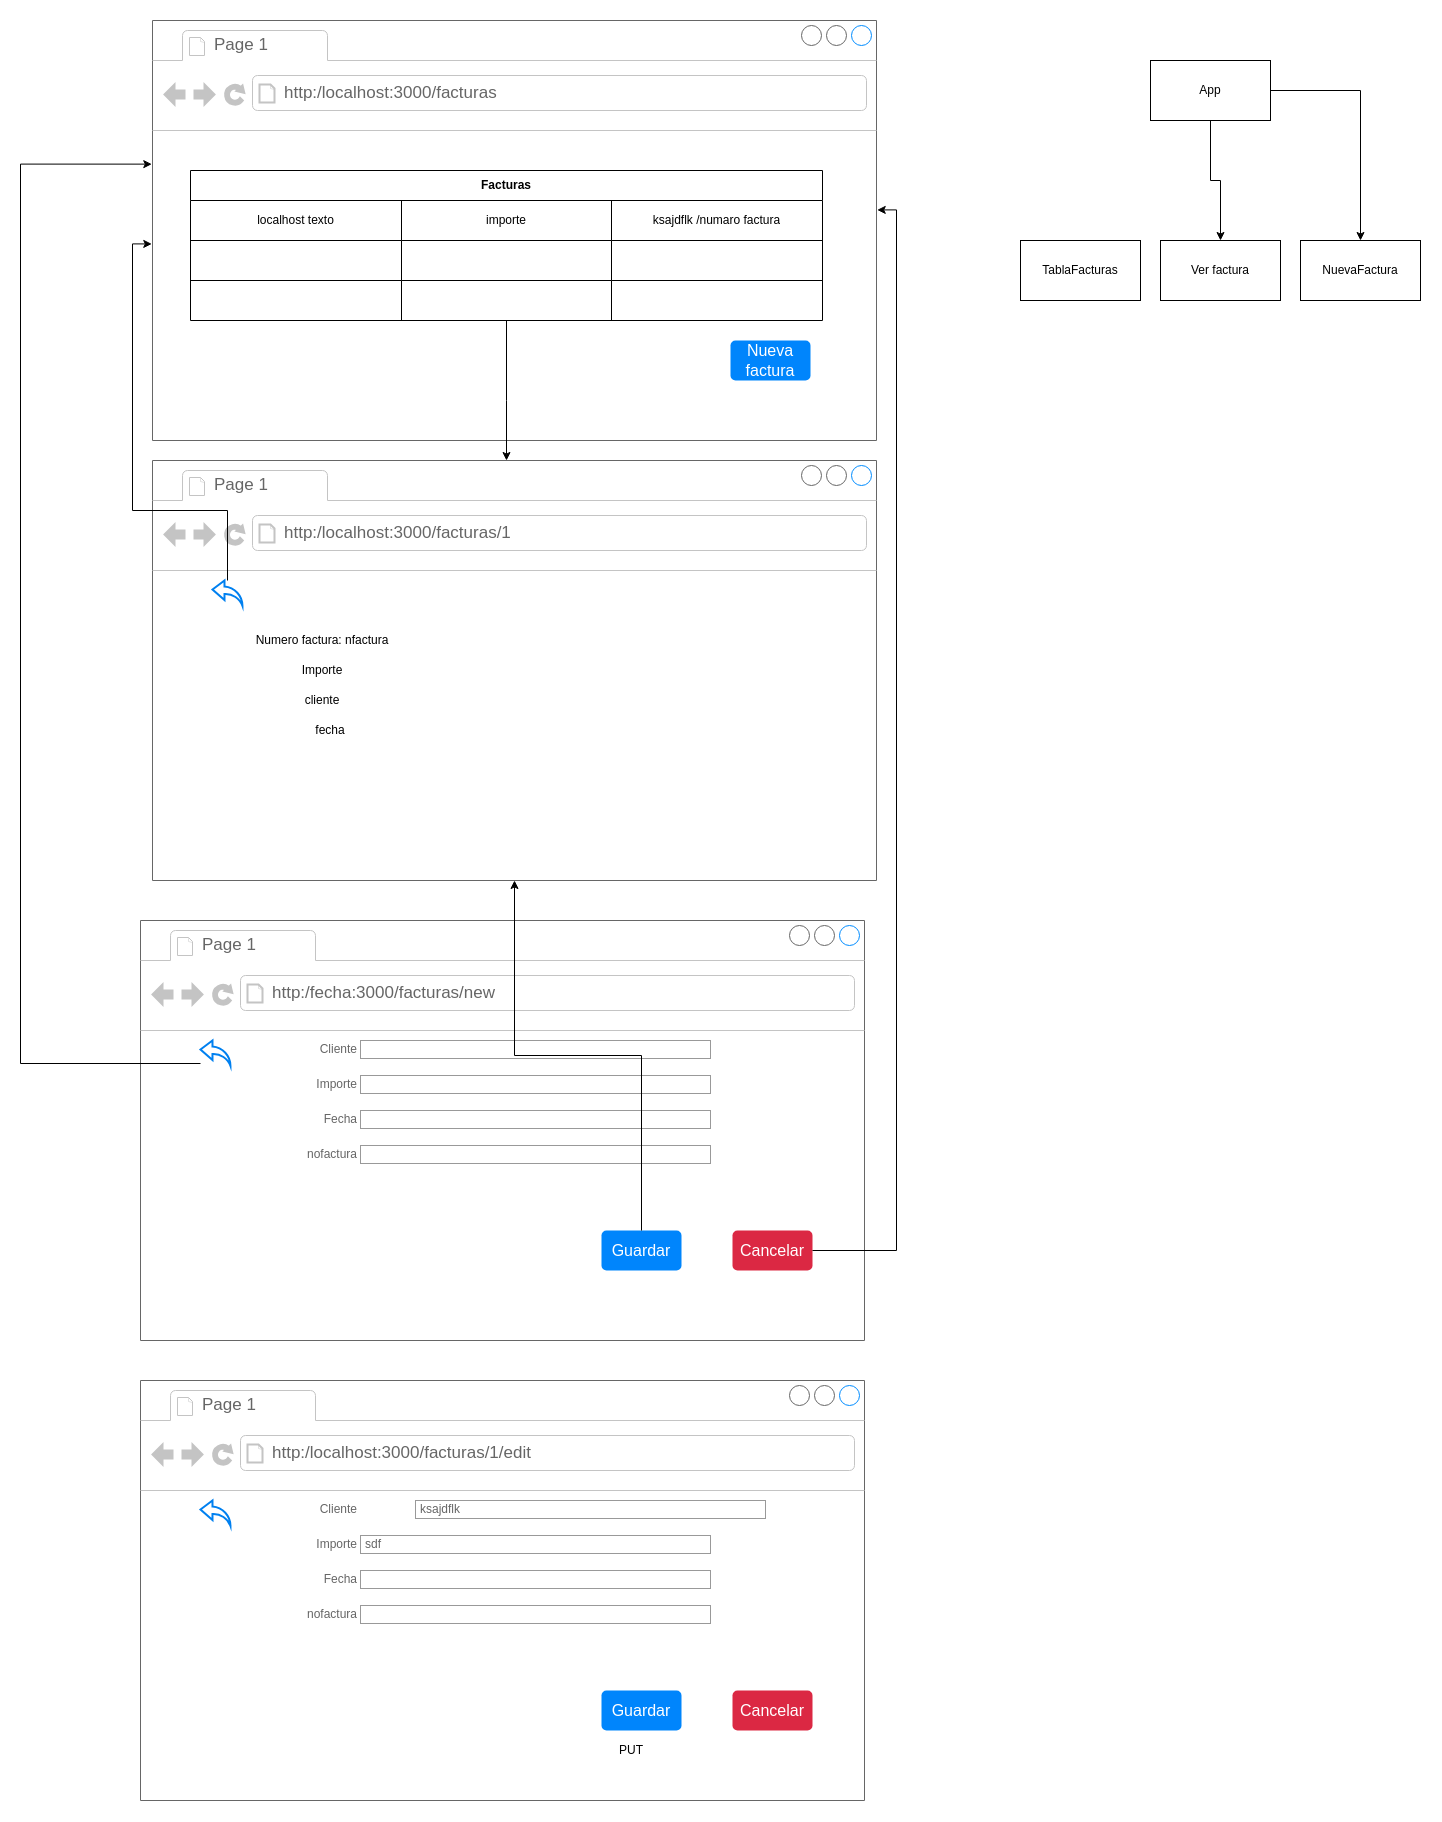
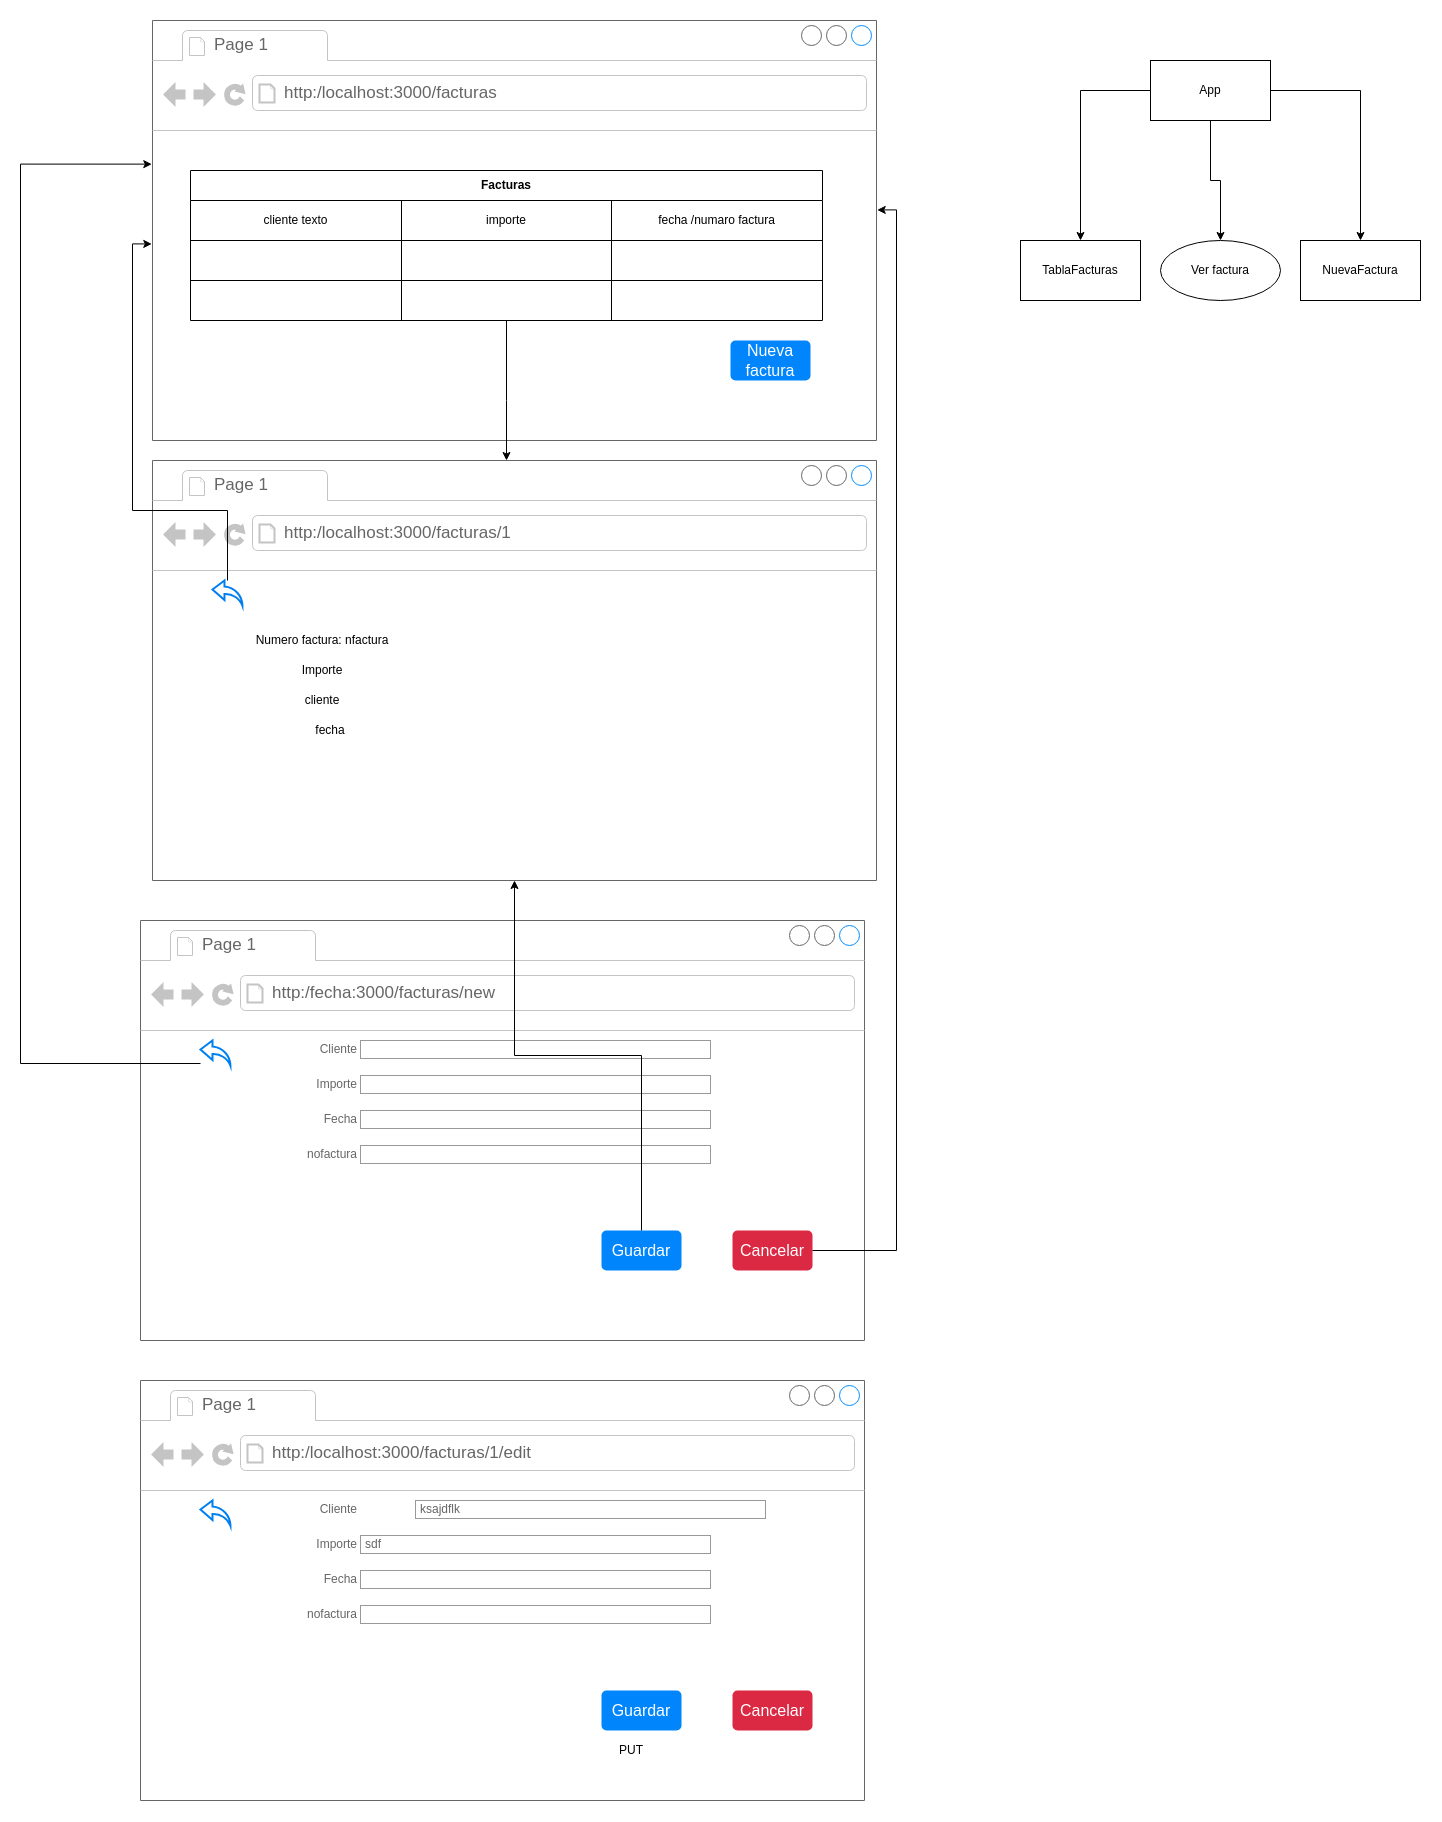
edge "App" -> "TablaFacturas": added
node "localhost texto": label "localhost texto" -> "cliente texto"
node "ksajdflk /numaro factura": label "ksajdflk /numaro factura" -> "fecha /numaro factura"
node "Ver factura": shape rectangle -> ellipse
